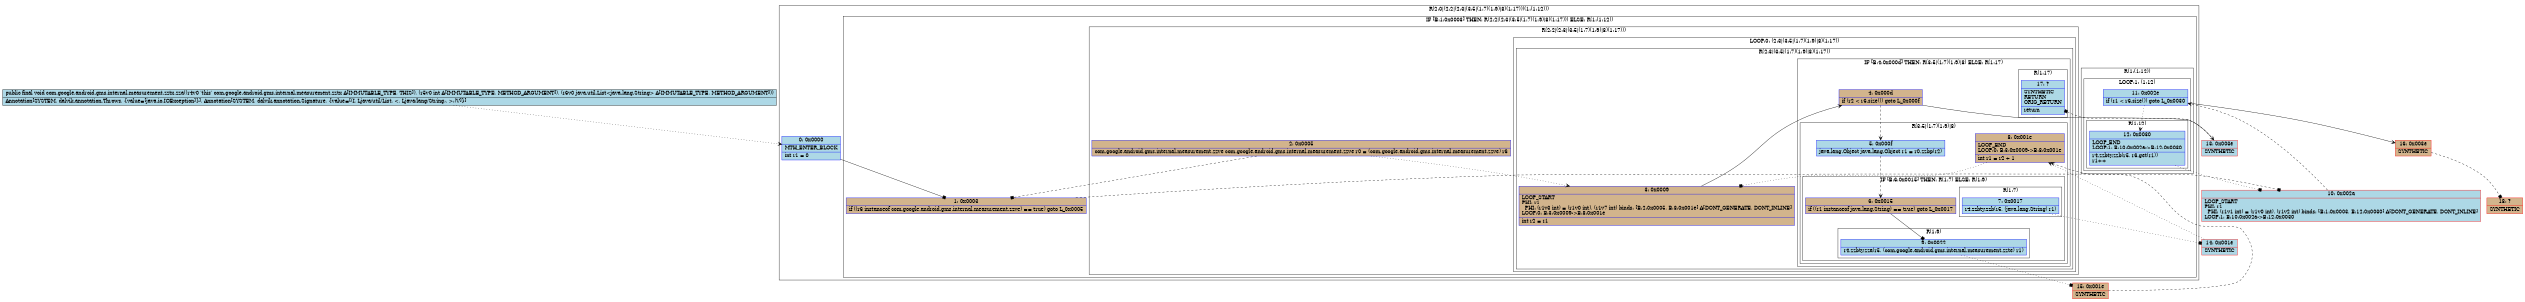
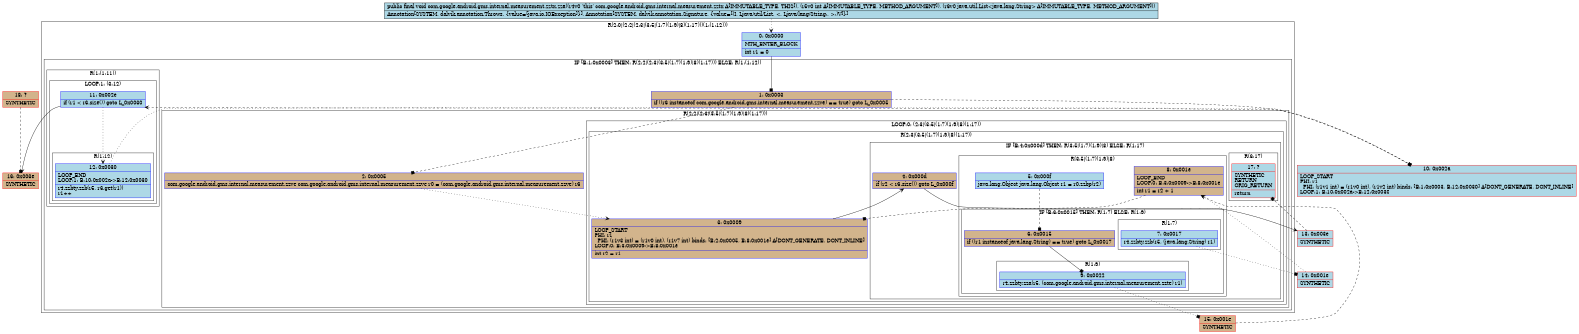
cluster "R(1:(1:12))": label "R(1:(1:12))" -> "R(1:(1:11))"
cluster "R(1:17)": label "R(1:17)" -> "R(6:17)"
cluster "LOOP:1: (1:12)": label "LOOP:1: (1:12)" -> "LOOP:1: (3:12)"
node "17: ?": color blue -> red
edge "4: 0x000d" -> "5: 0x000f": removed
edge "16: 0x003e" -> "18: ?": reversed
edge "5: 0x000f" -> "6: 0x0015": arrowhead vee -> box
edge "8: 0x001e" -> "3: 0x0009": style dotted -> dashed
edge "2: 0x0005" -> "1: 0x0003": reversed
